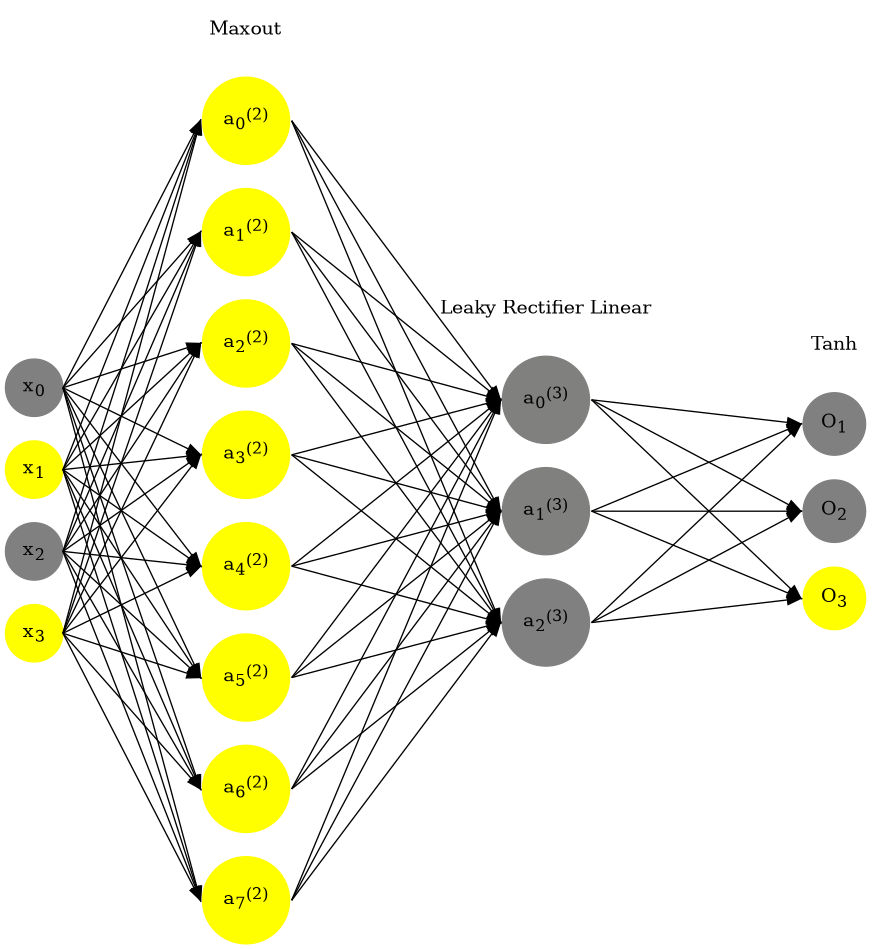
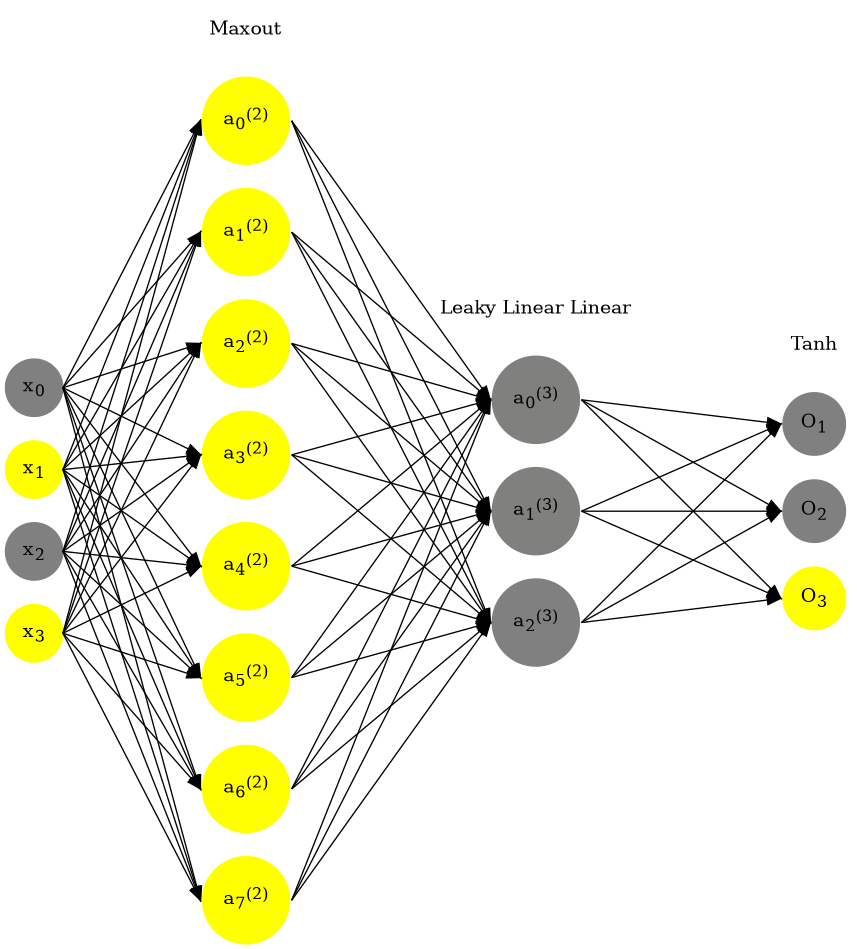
node "Leaky Rectifier Linear": label "Leaky Rectifier Linear" -> "Leaky Linear Linear"
